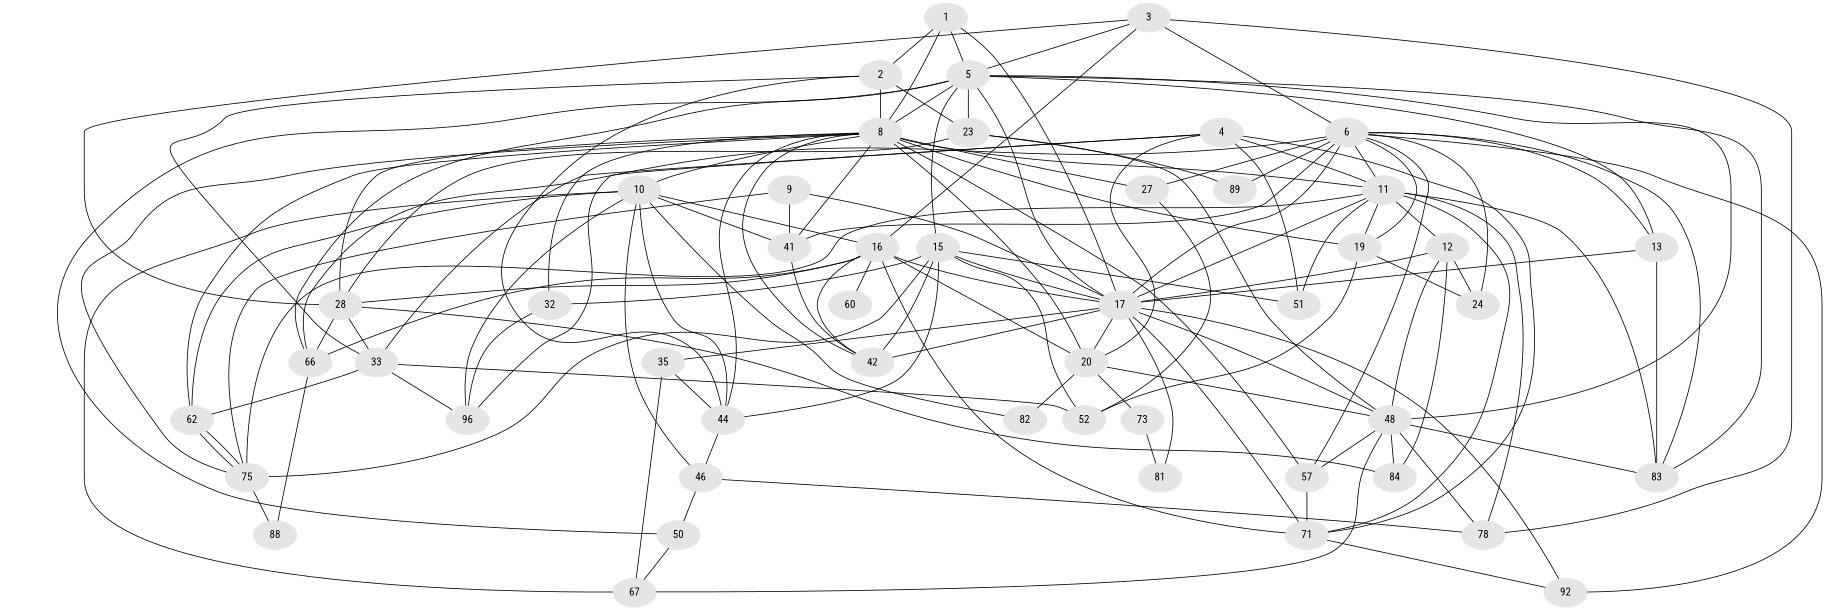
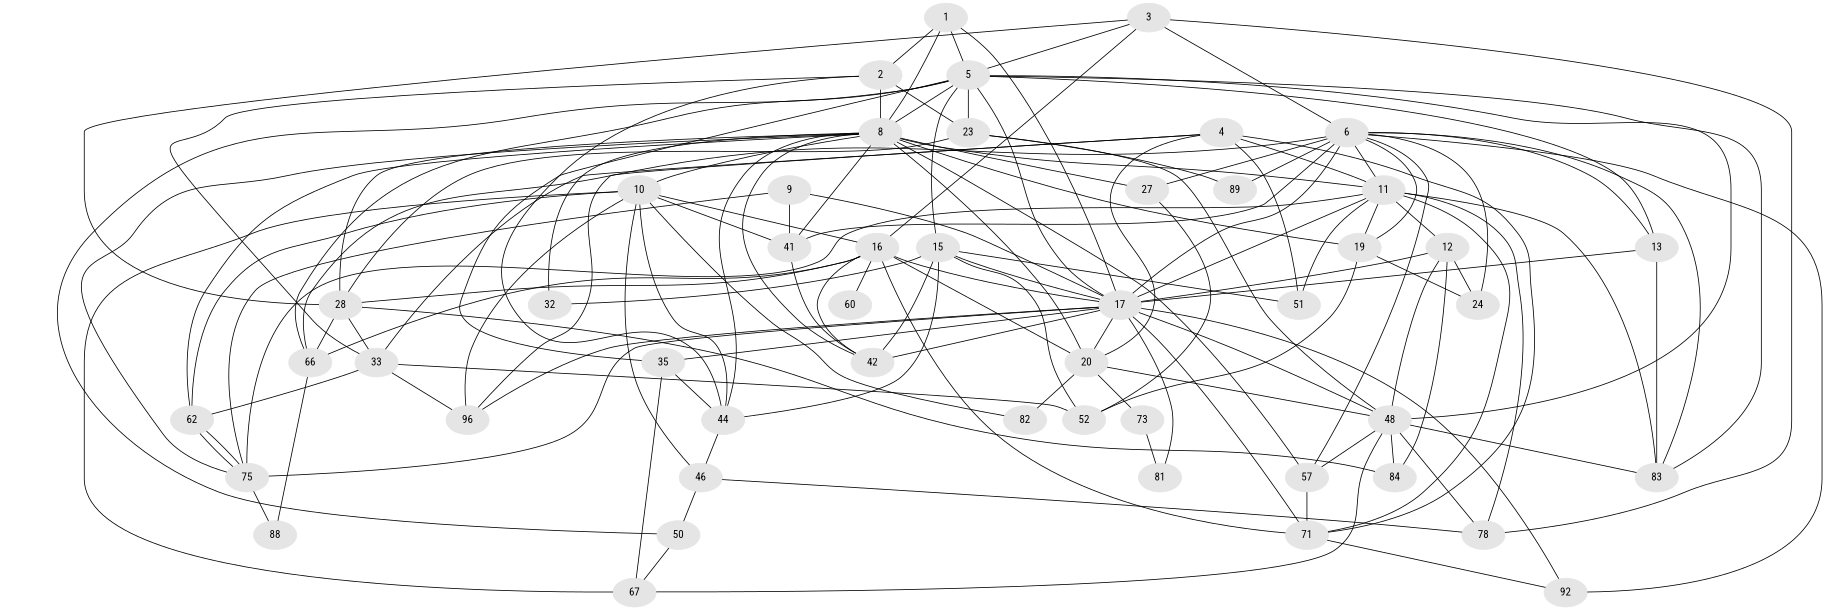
edge "5" -- "35": added
edge "32" -- "96": now "17" -- "96"
edge "15" -- "75": now "17" -- "75"
